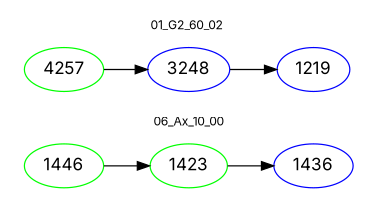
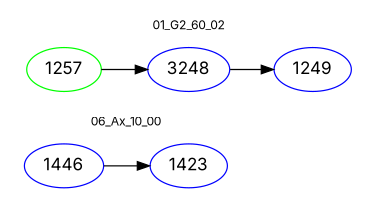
node "4257": label "4257" -> "1257"
node "1219": label "1219" -> "1249"
node "1446": color green -> blue
node "1423": color green -> blue
node "1436": removed
